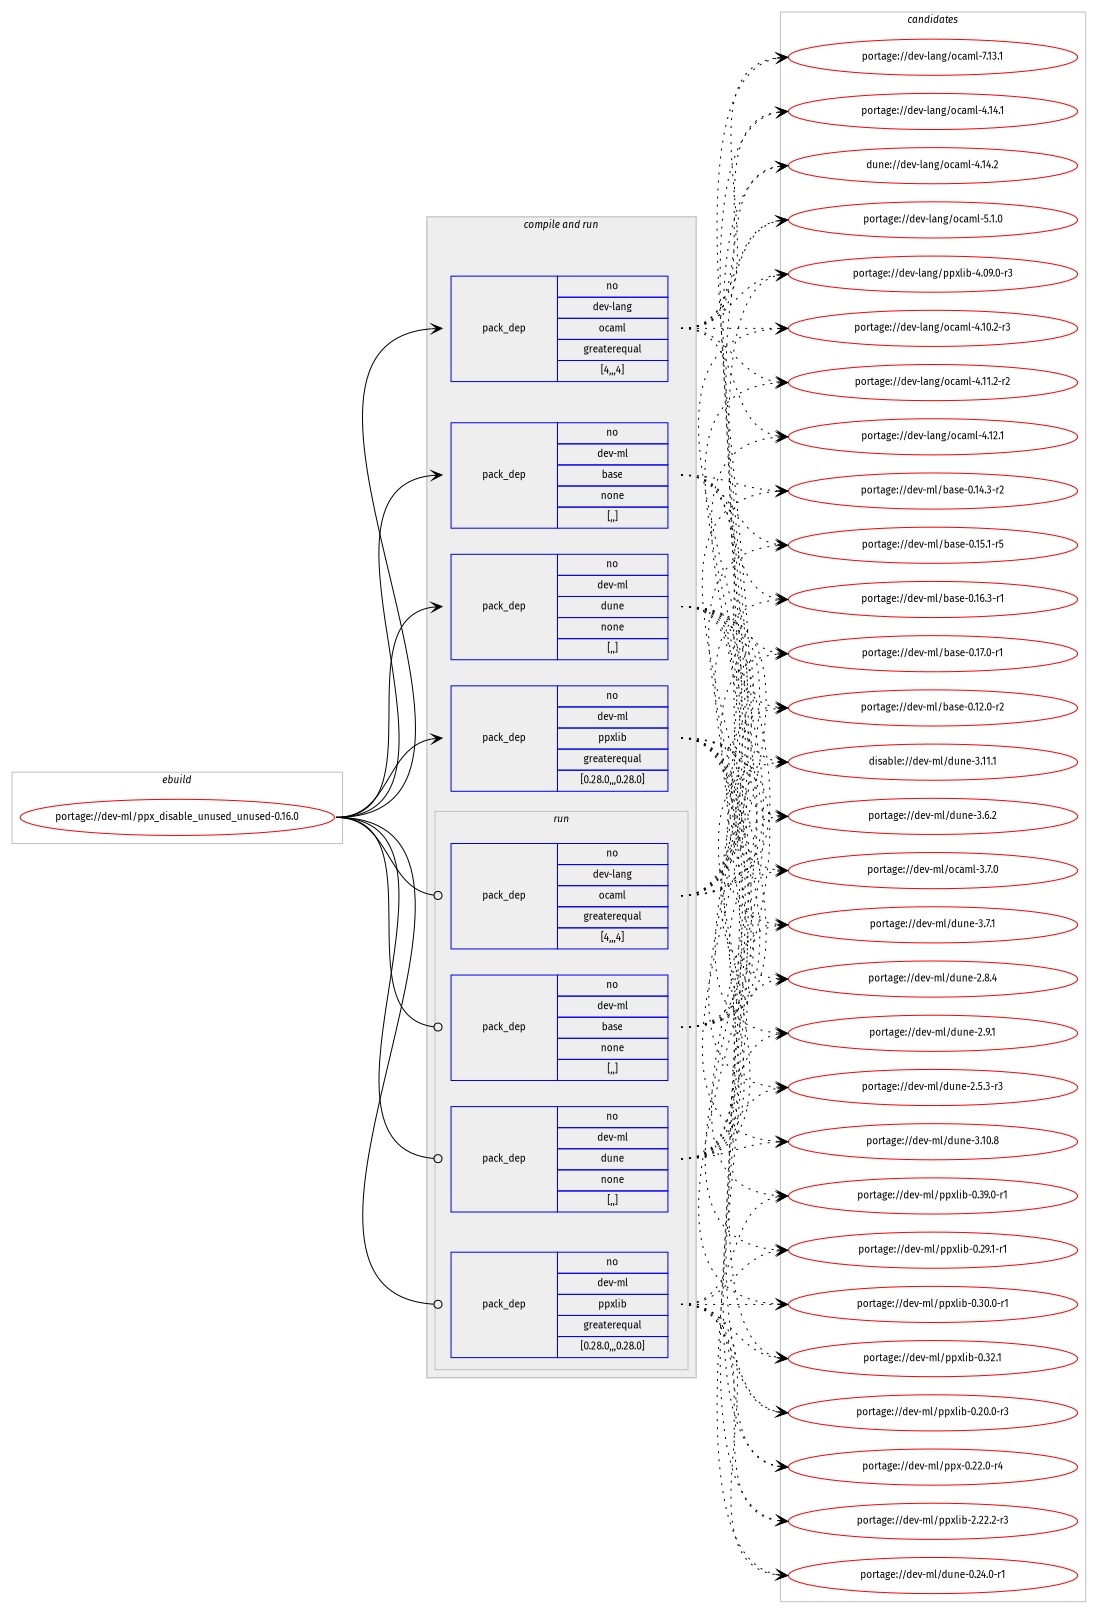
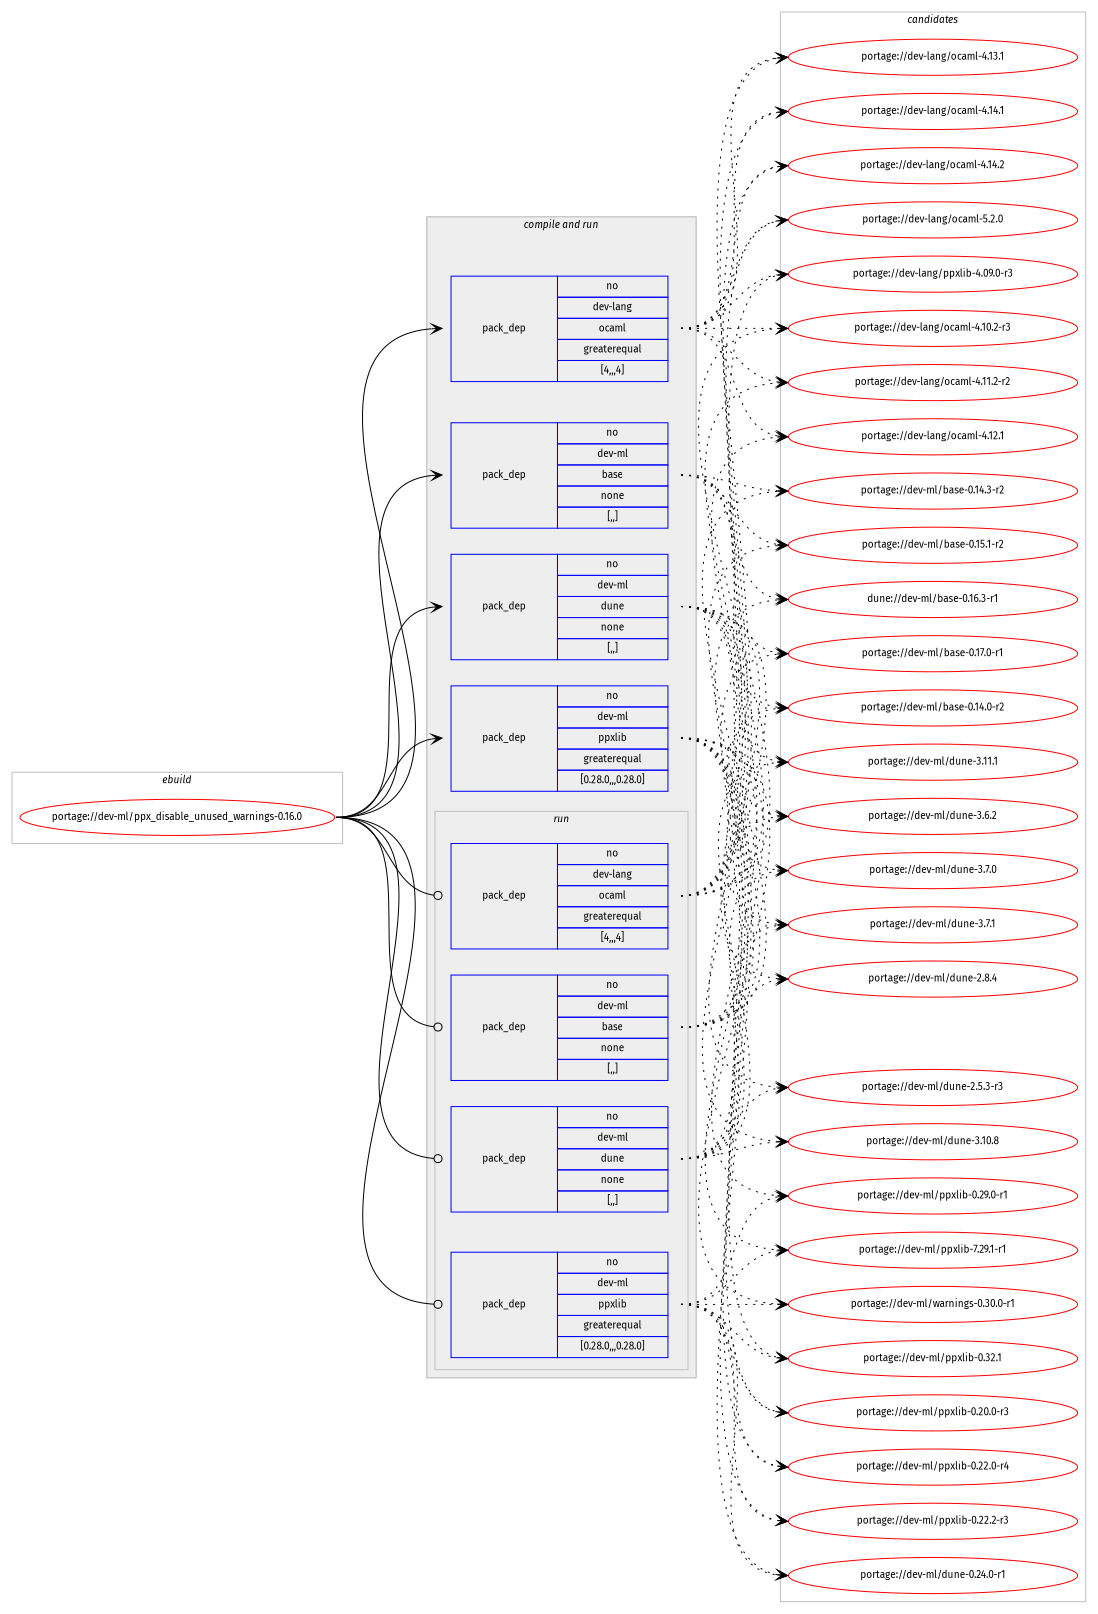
node "portage://dev-lang/ocaml-7.13.1": label "portage://dev-lang/ocaml-7.13.1" -> "portage://dev-lang/ocaml-4.13.1"
node "dune://dev-lang/ocaml-4.14.2": label "dune://dev-lang/ocaml-4.14.2" -> "portage://dev-lang/ocaml-4.14.2"
node "portage://dev-lang/ocaml-5.1.0": label "portage://dev-lang/ocaml-5.1.0" -> "portage://dev-lang/ocaml-5.2.0"
node "portage://dev-ml/base-0.15.1-r5": label "portage://dev-ml/base-0.15.1-r5" -> "portage://dev-ml/base-0.15.1-r2"
node "portage://dev-ml/base-0.16.3-r1": label "portage://dev-ml/base-0.16.3-r1" -> "dune://dev-ml/base-0.16.3-r1"
node "portage://dev-ml/base-0.12.0-r2": label "portage://dev-ml/base-0.12.0-r2" -> "portage://dev-ml/base-0.14.0-r2"
node "disable://dev-ml/dune-3.11.1": label "disable://dev-ml/dune-3.11.1" -> "portage://dev-ml/dune-3.11.1"
node "portage://dev-ml/ppx_disable_unused_unused-0.16.0": label "portage://dev-ml/ppx_disable_unused_unused-0.16.0" -> "portage://dev-ml/ppx_disable_unused_warnings-0.16.0"
node "portage://dev-ml/ocaml-3.7.0": label "portage://dev-ml/ocaml-3.7.0" -> "portage://dev-ml/dune-3.7.0"
node "portage://dev-ml/dune-2.9.1": removed
node "portage://dev-ml/ppxlib-0.39.0-r1": label "portage://dev-ml/ppxlib-0.39.0-r1" -> "portage://dev-ml/ppxlib-0.29.0-r1"
node "portage://dev-ml/ppxlib-0.29.1-r1": label "portage://dev-ml/ppxlib-0.29.1-r1" -> "portage://dev-ml/ppxlib-7.29.1-r1"
node "portage://dev-ml/ppxlib-0.30.0-r1": label "portage://dev-ml/ppxlib-0.30.0-r1" -> "portage://dev-ml/warnings-0.30.0-r1"
node "portage://dev-ml/ppx-0.22.0-r4": label "portage://dev-ml/ppx-0.22.0-r4" -> "portage://dev-ml/ppxlib-0.22.0-r4"
node "portage://dev-ml/ppxlib-2.22.2-r3": label "portage://dev-ml/ppxlib-2.22.2-r3" -> "portage://dev-ml/ppxlib-0.22.2-r3"
